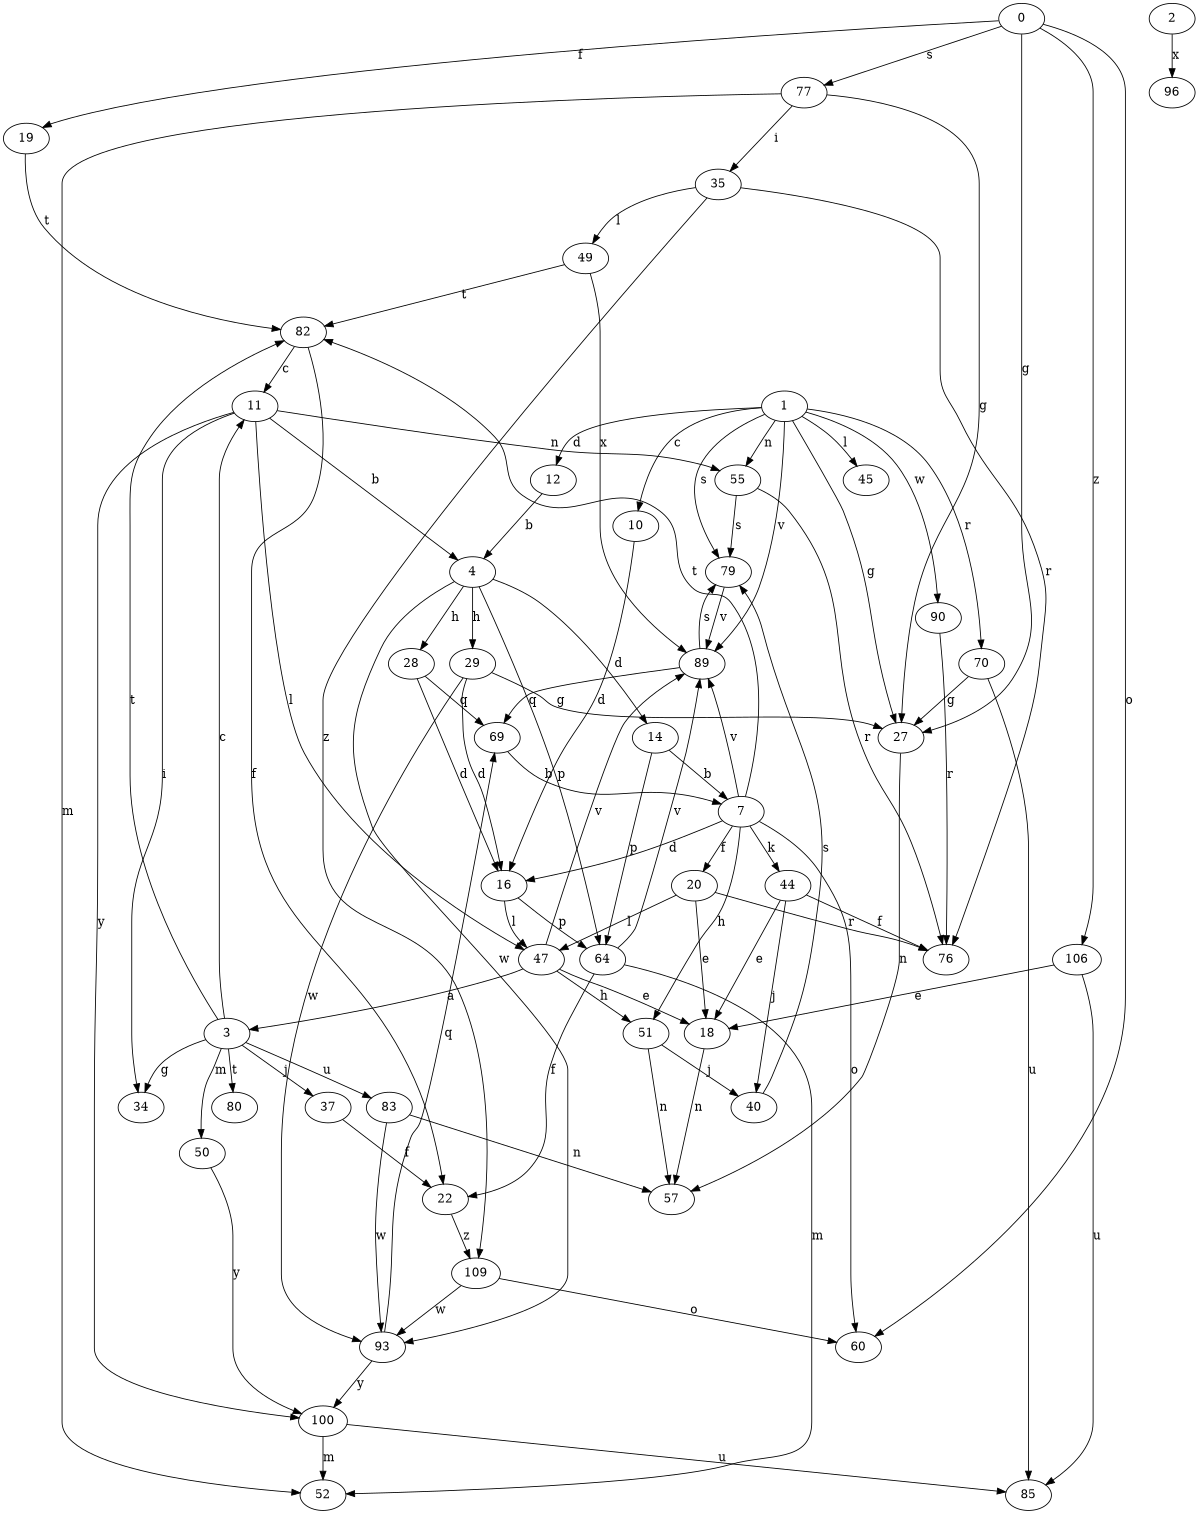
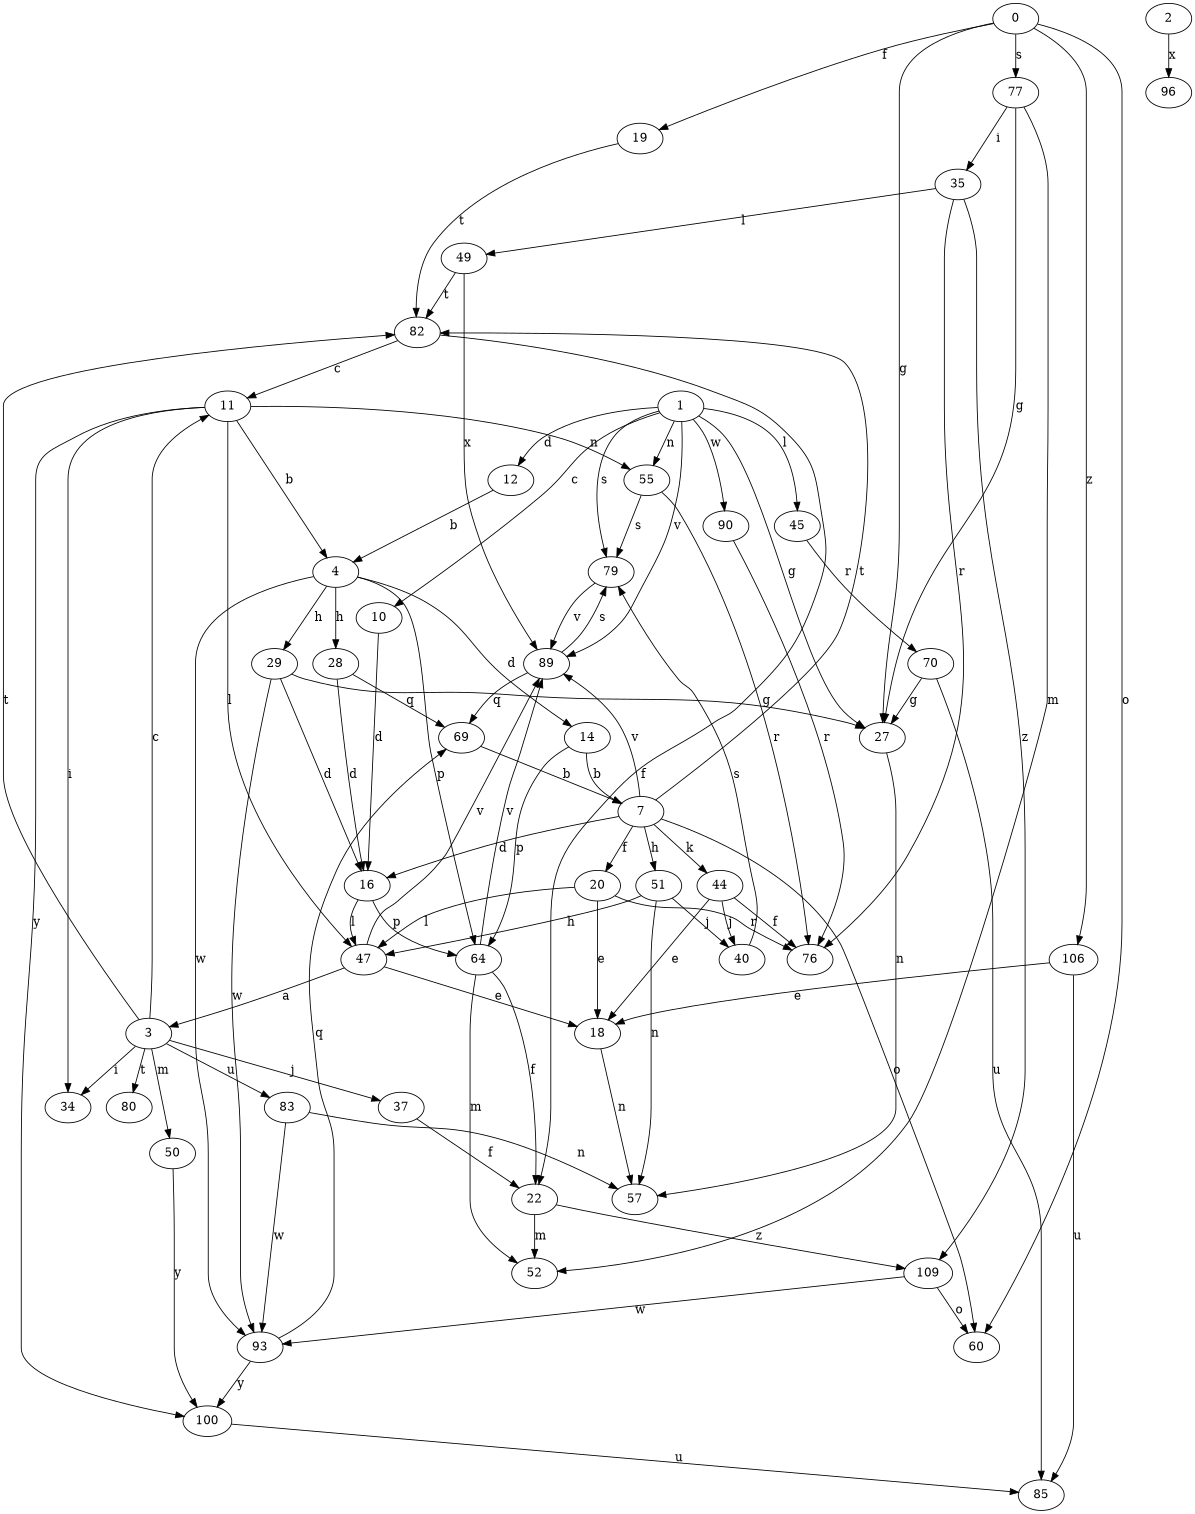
edge "1" -> "70": now "45" -> "70"
edge "47" -> "51": reversed
edge "3" -> "34": label "g" -> "i"
edge "100" -> "52": now "22" -> "52"
